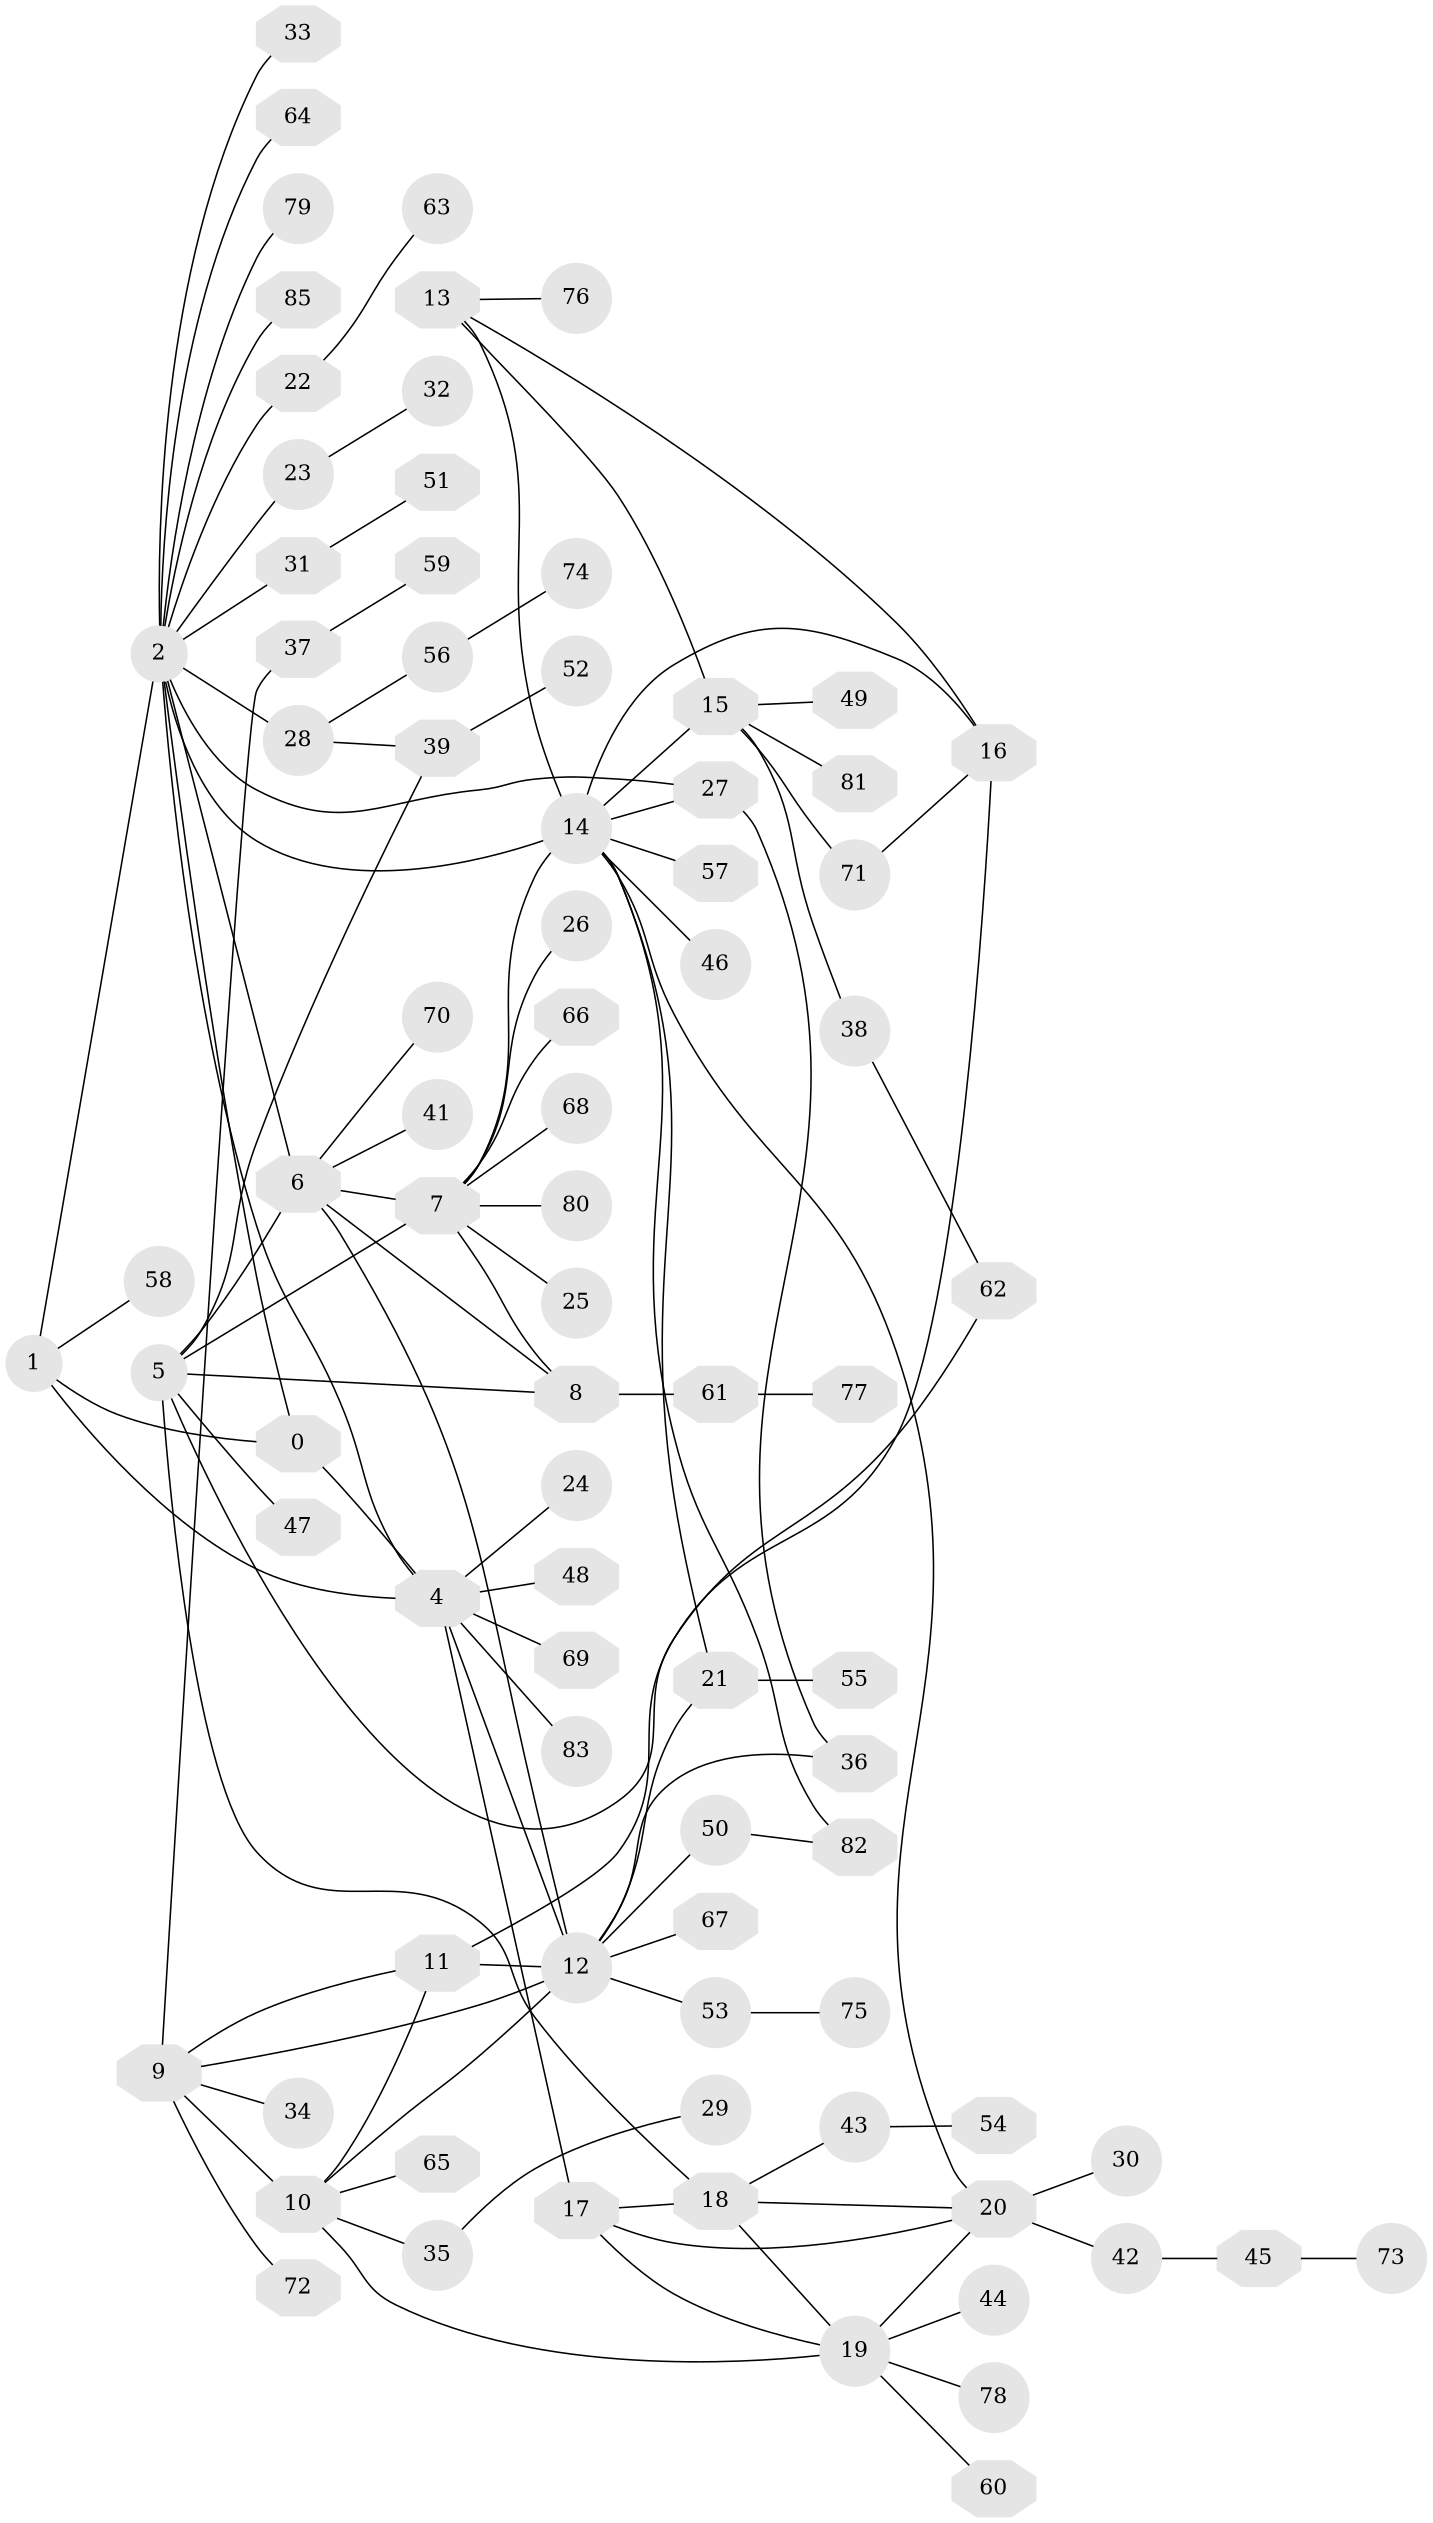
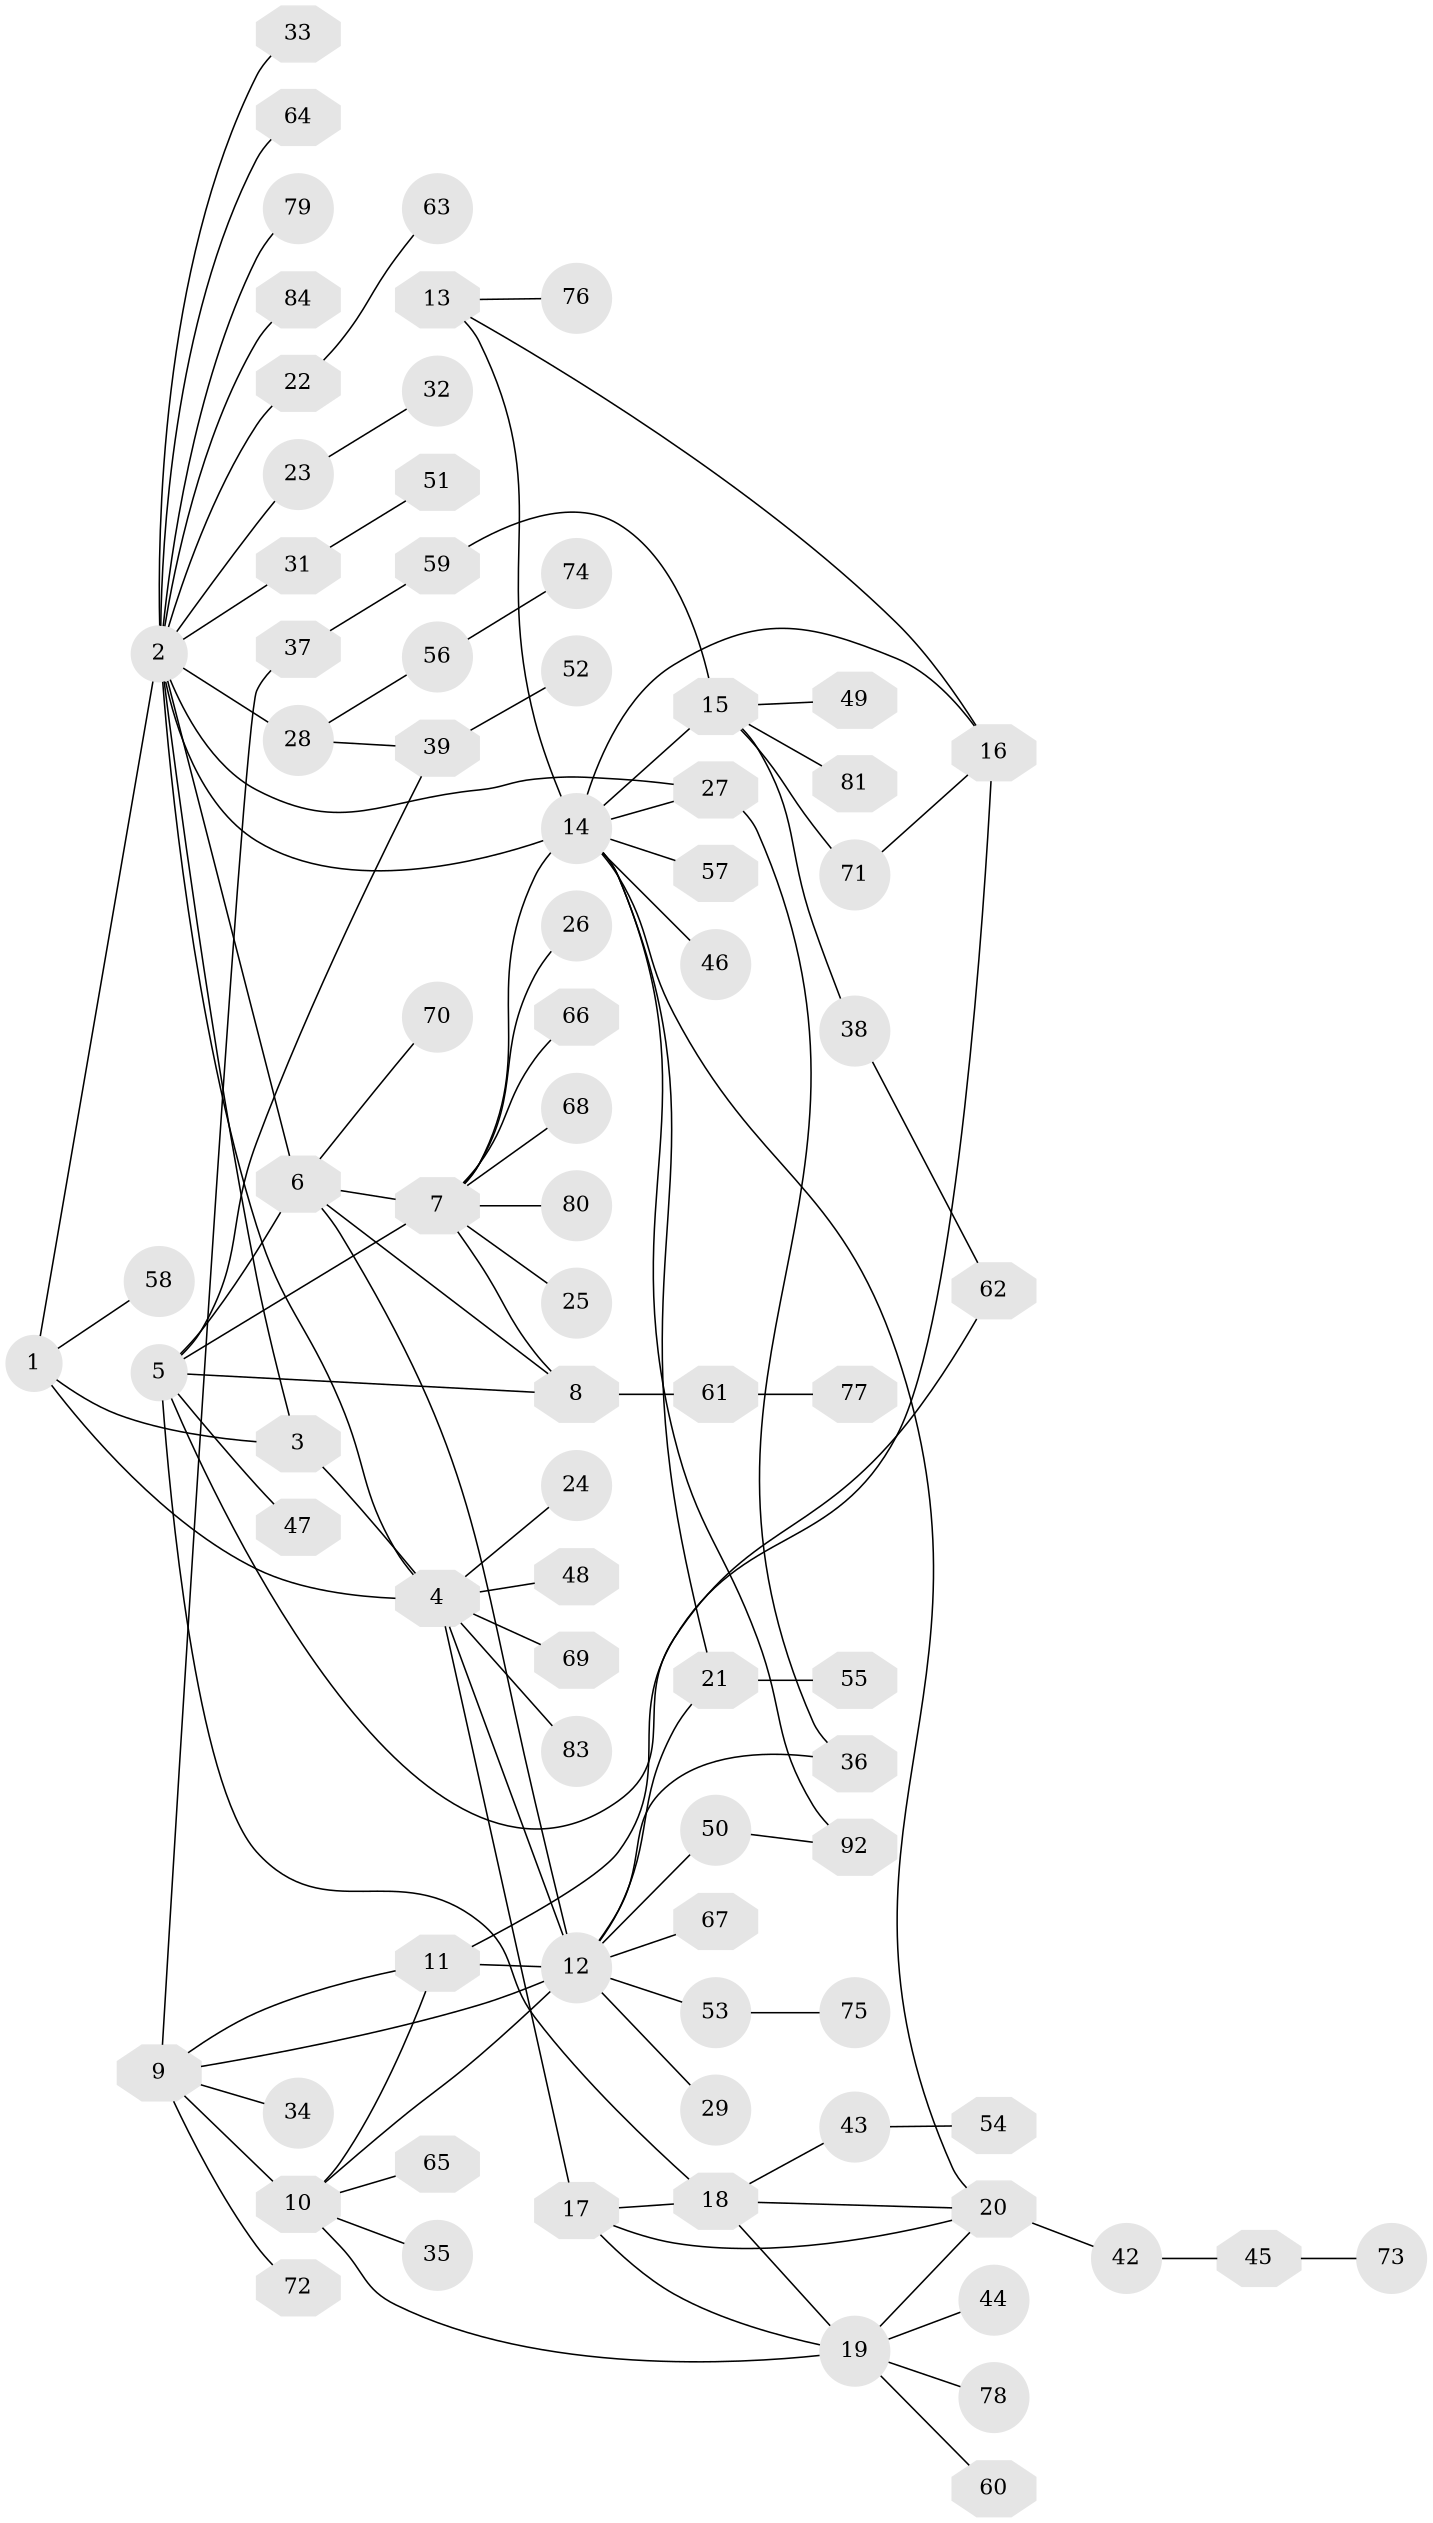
node "85": label "85" -> "84"
edge "13" -- "15": now "59" -- "15"
node "41": removed
node "0": label "0" -> "3"
node "82": label "82" -> "92"
edge "29" -- "35": now "29" -- "12"
node "30": removed
